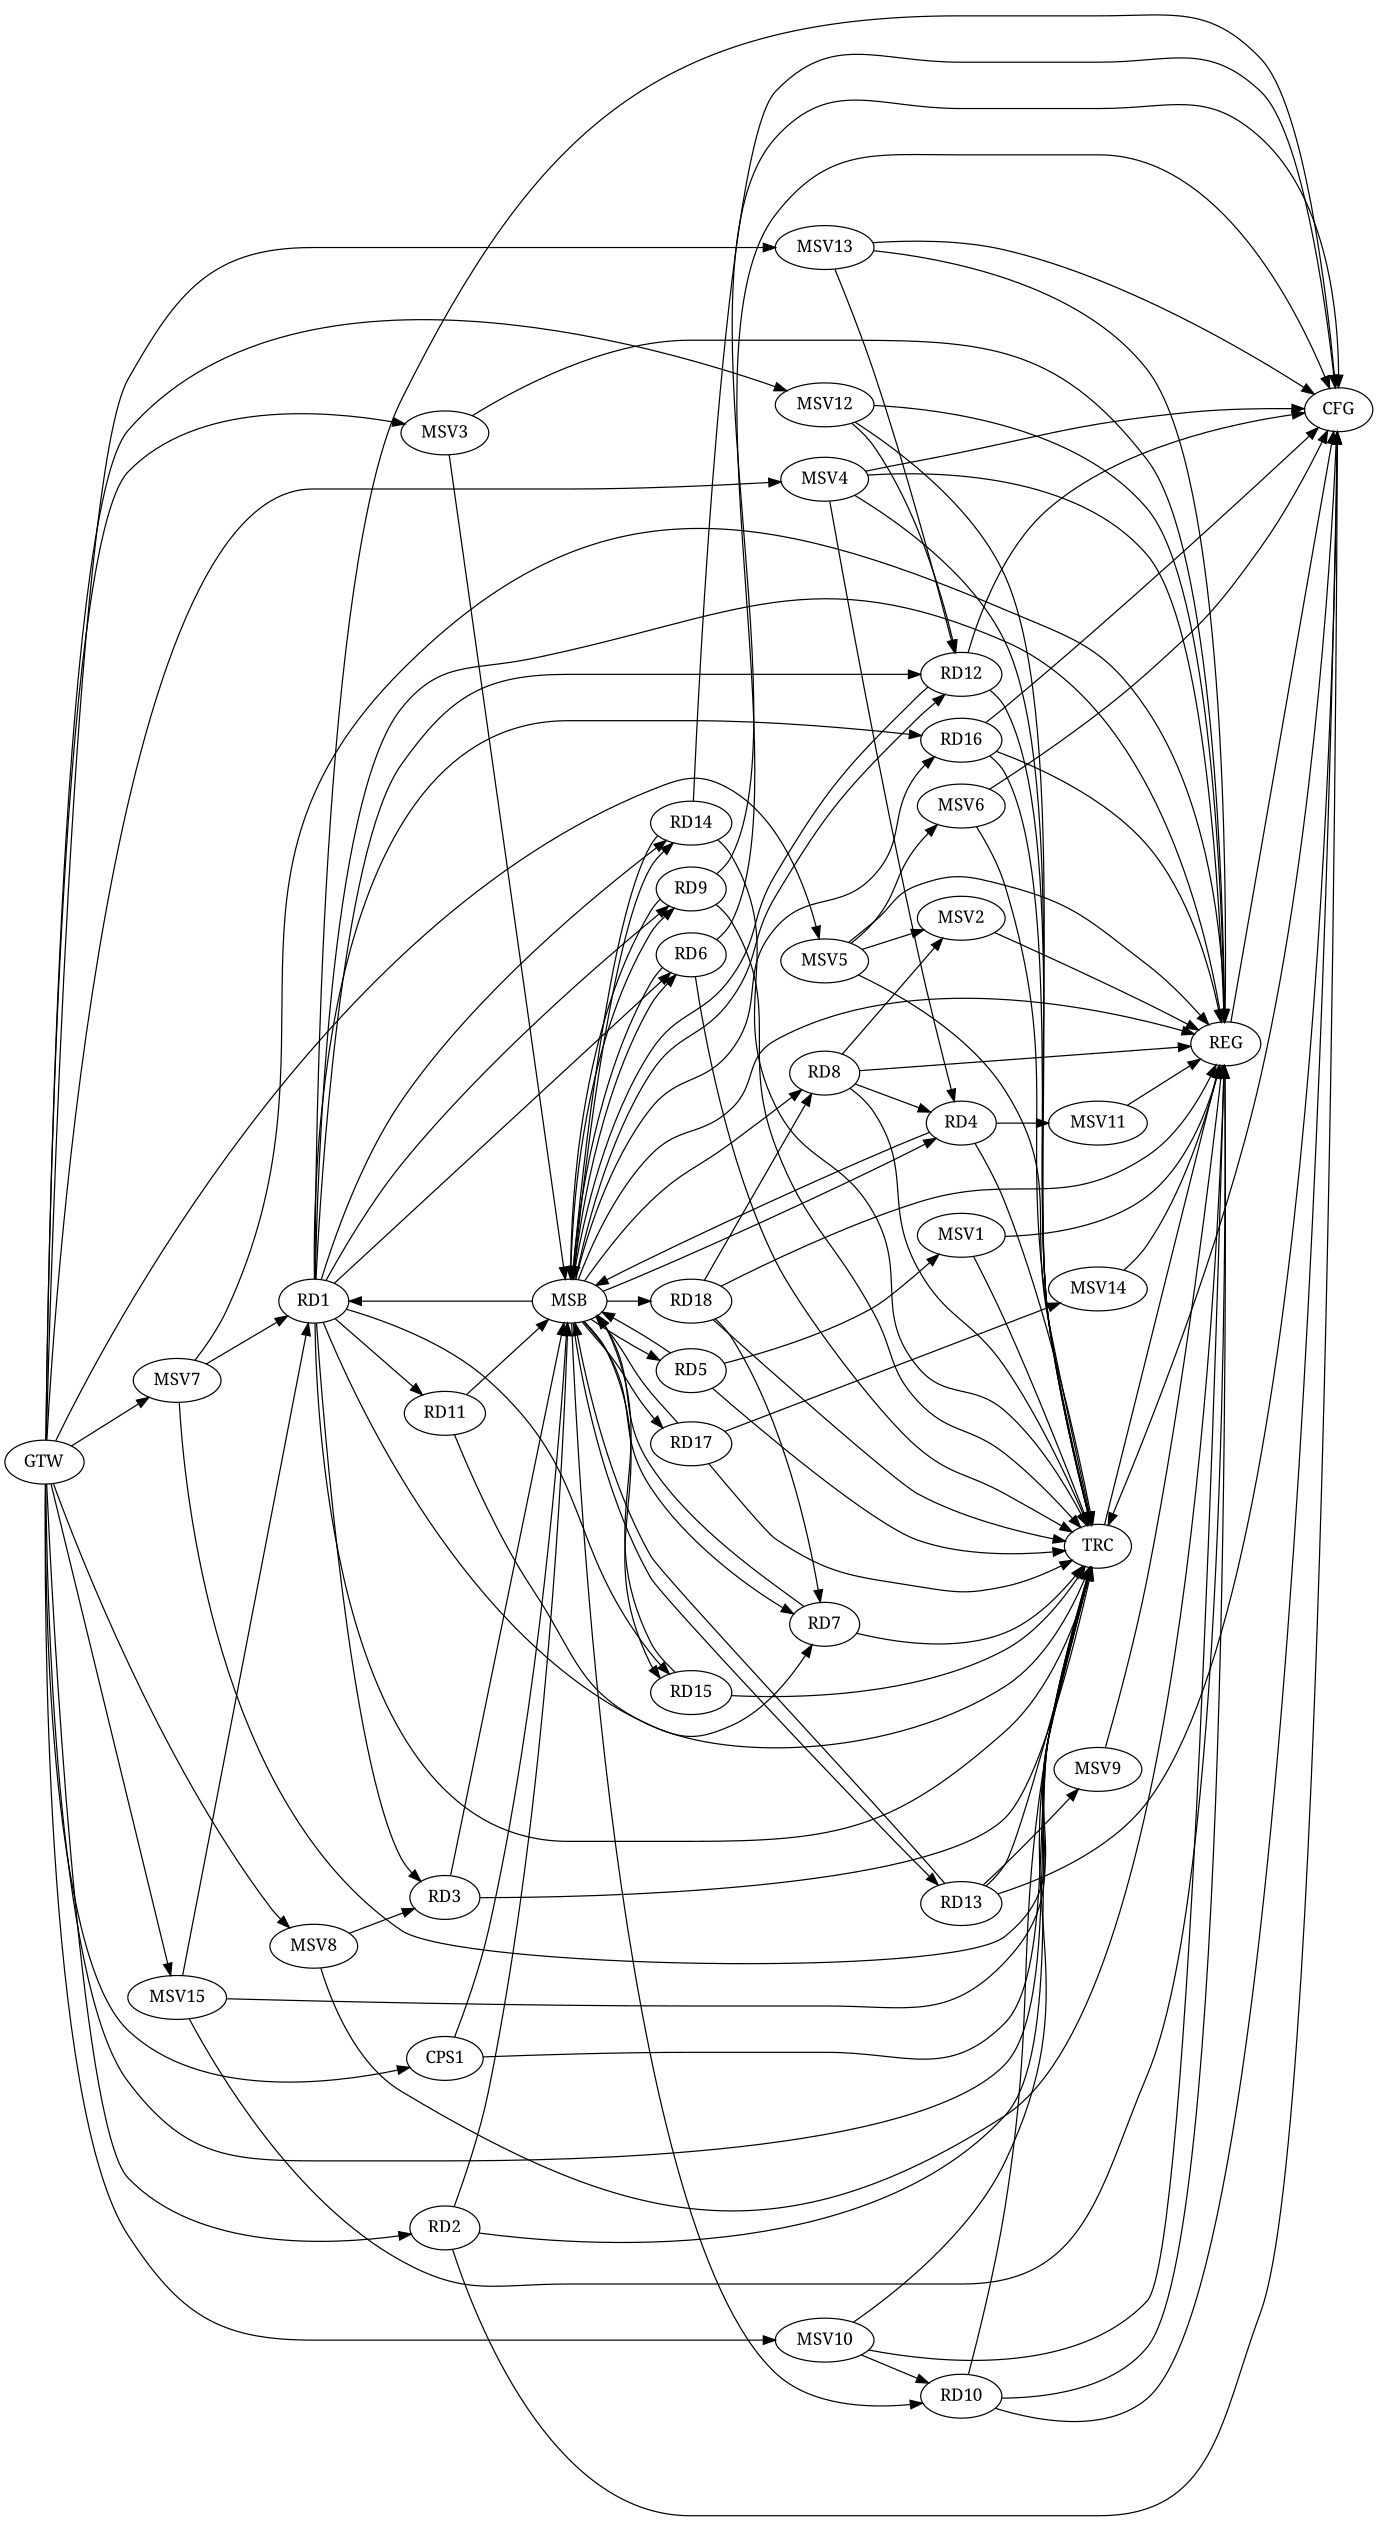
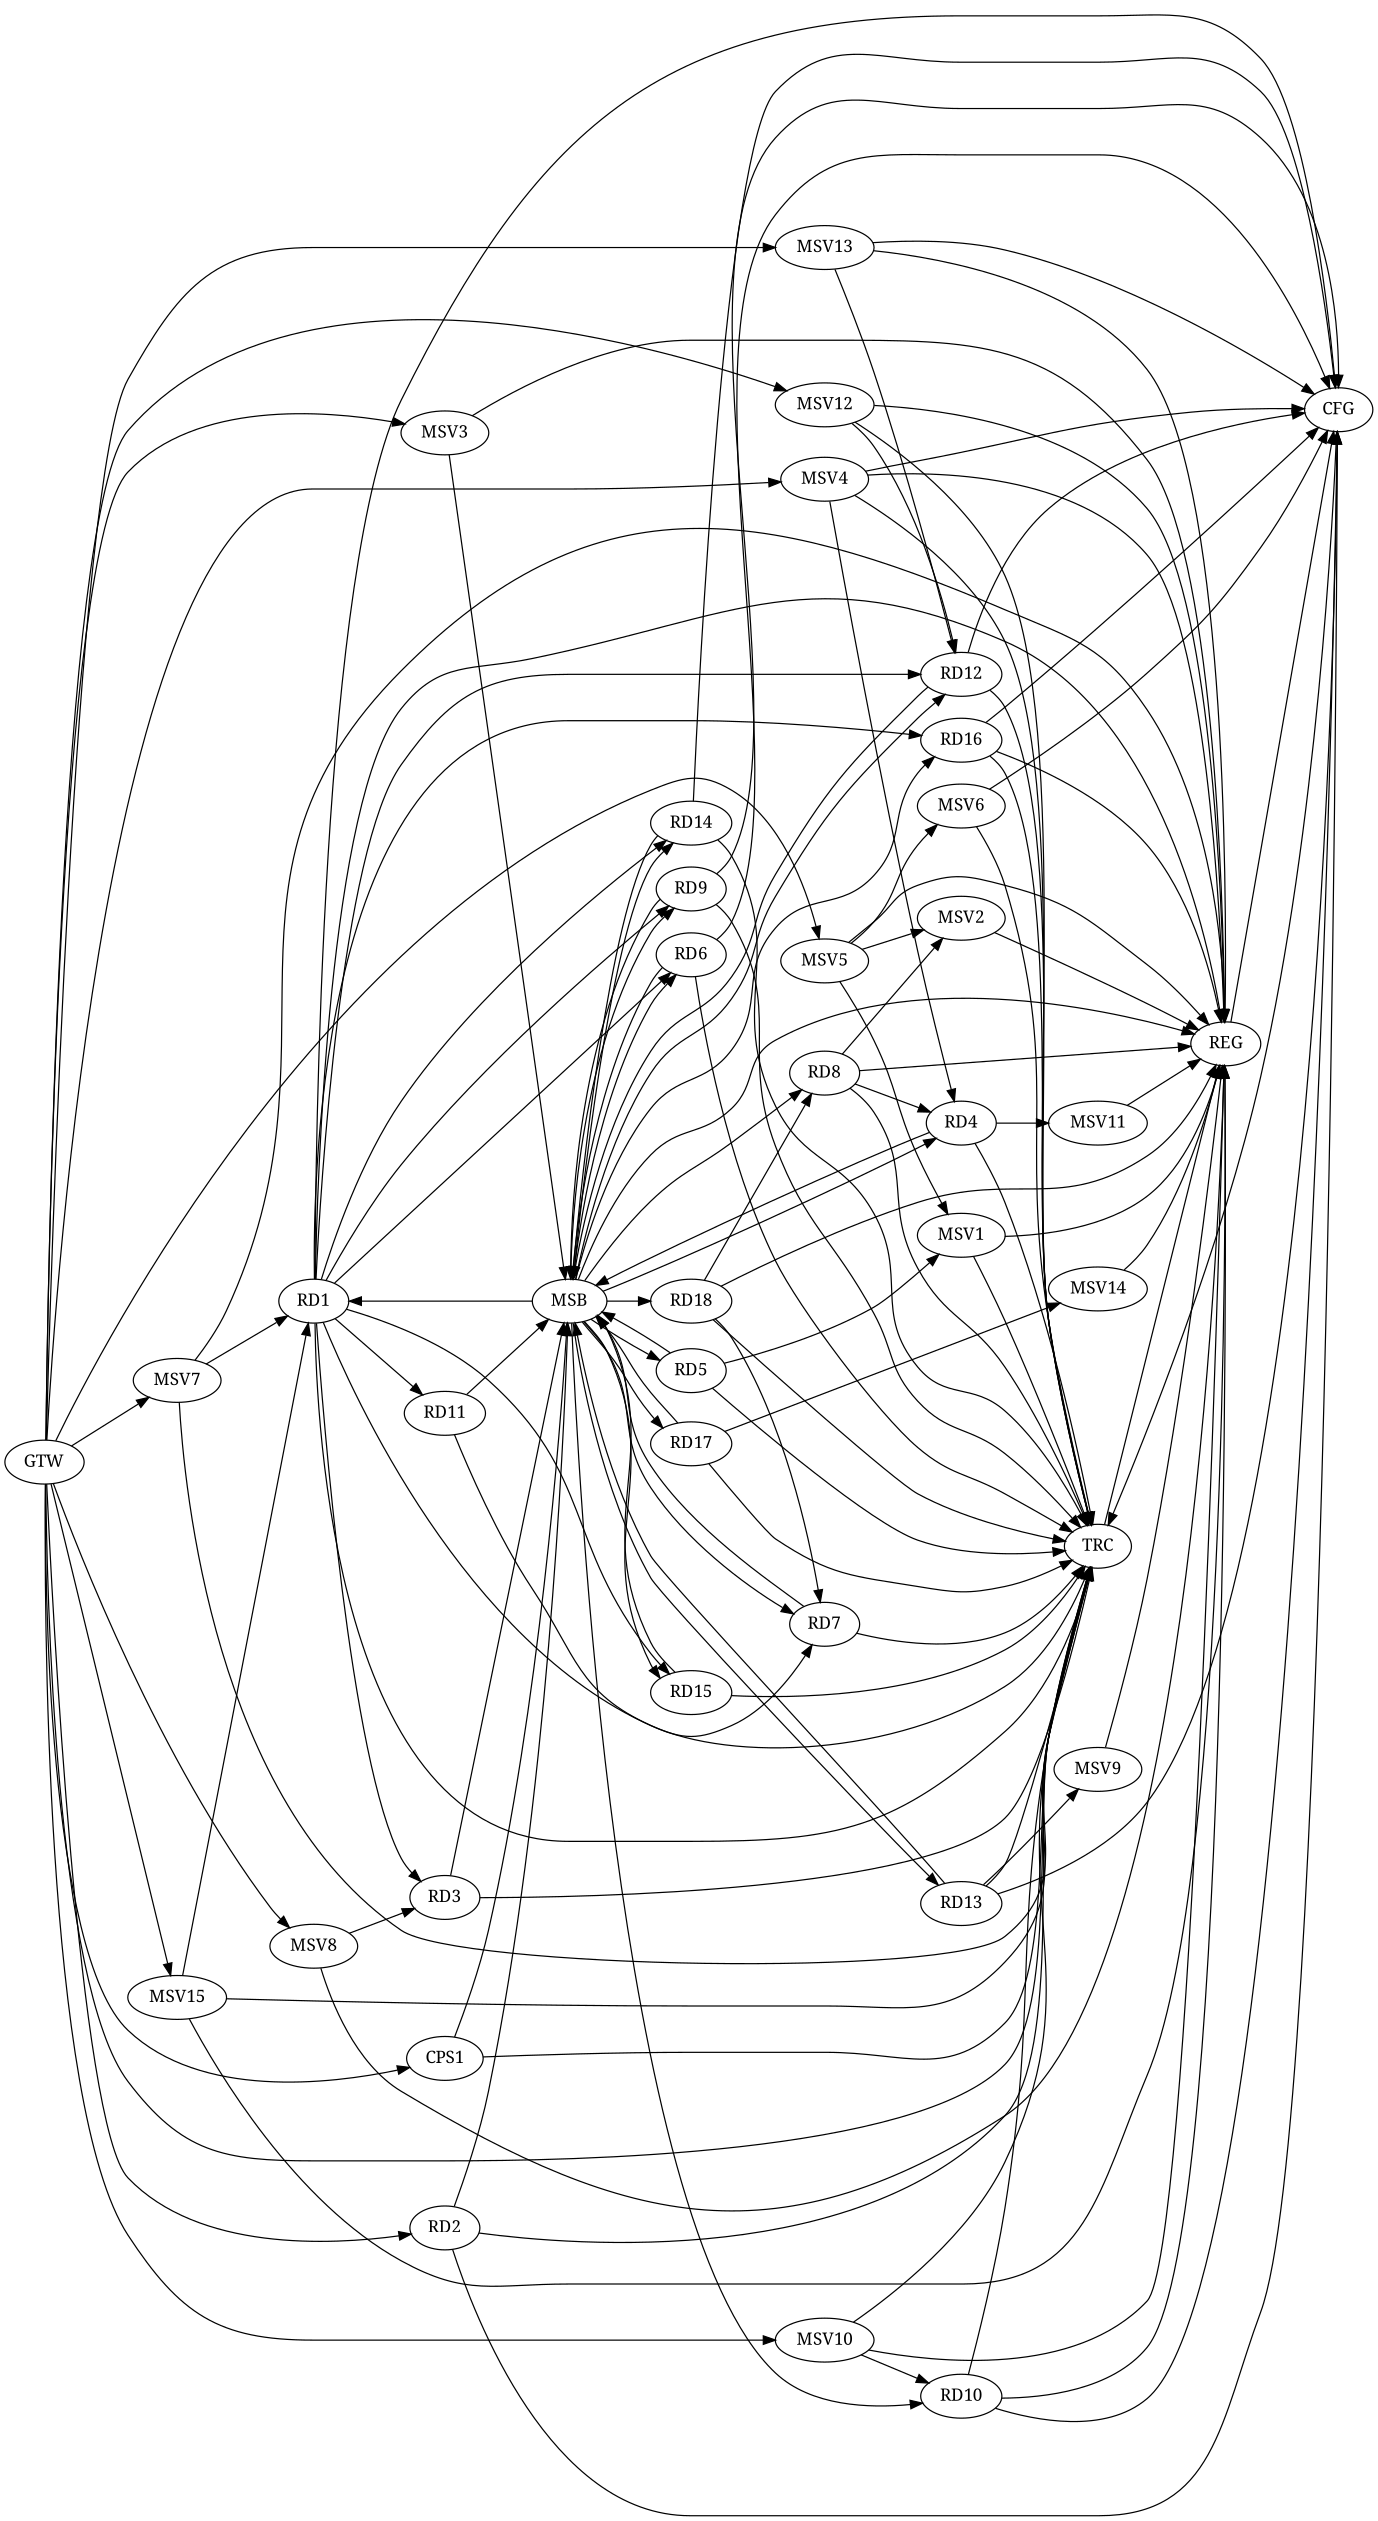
edge "MSV5" -> "TRC": now "MSV5" -> "MSV1"
